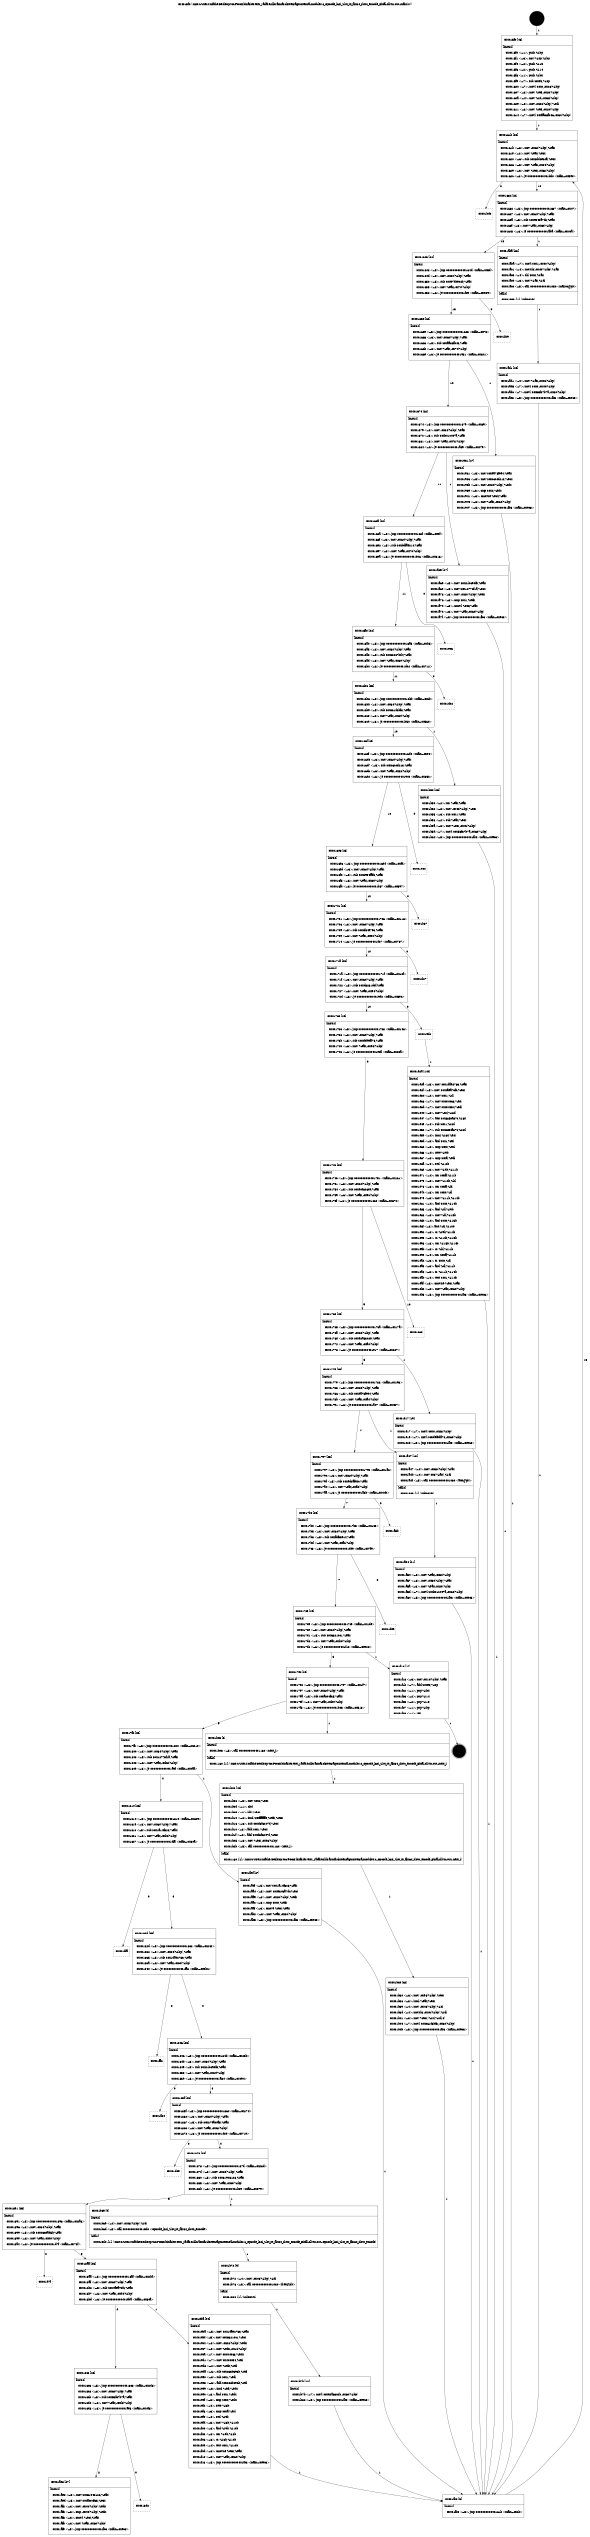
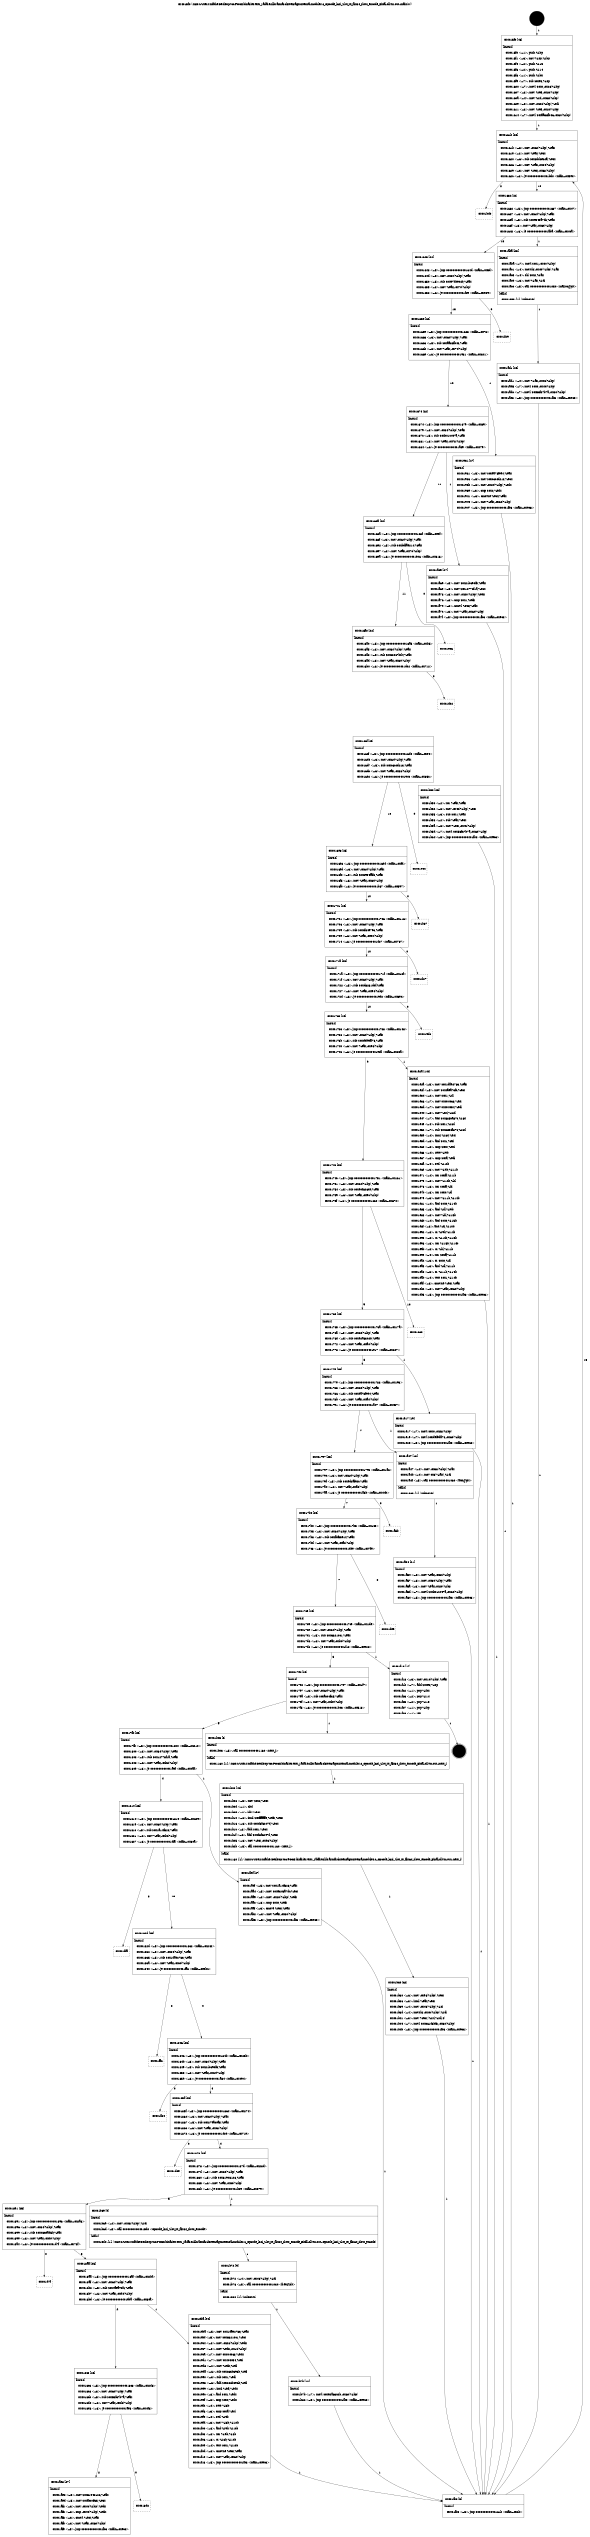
node "0x4016b6 [25]": removed
edge "0x4019dc" -> "0x401e2a [144]": now "0x401733 [25]" -> "0x401e2a [144]"
edge "0x401814 [25]" -> "0x40182d [25]": label " 4" -> " 13"
